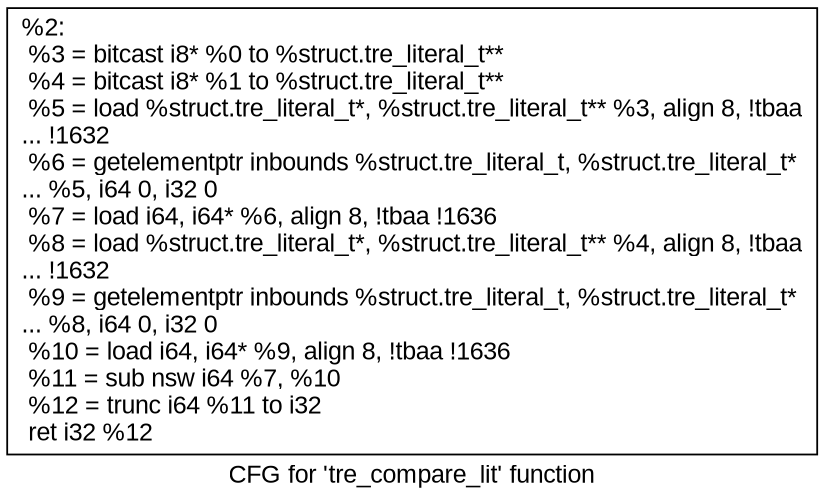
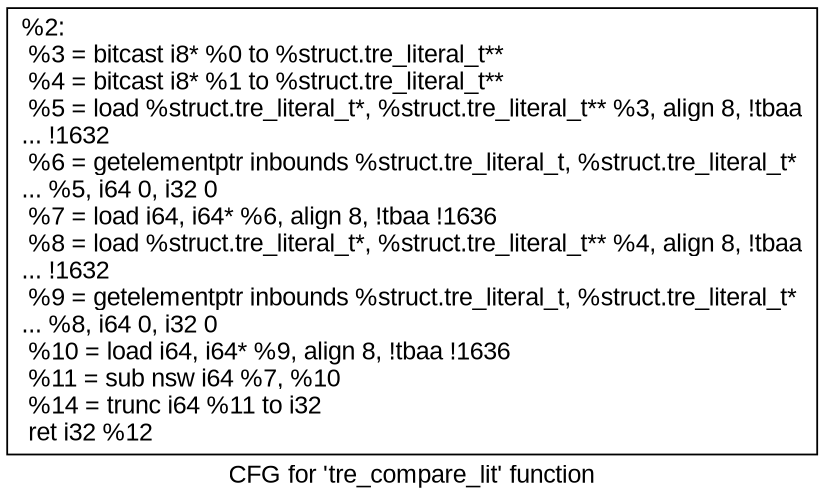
node "%2:": text "%12 = trunc i64 %11 to i32" -> "%14 = trunc i64 %11 to i32"
